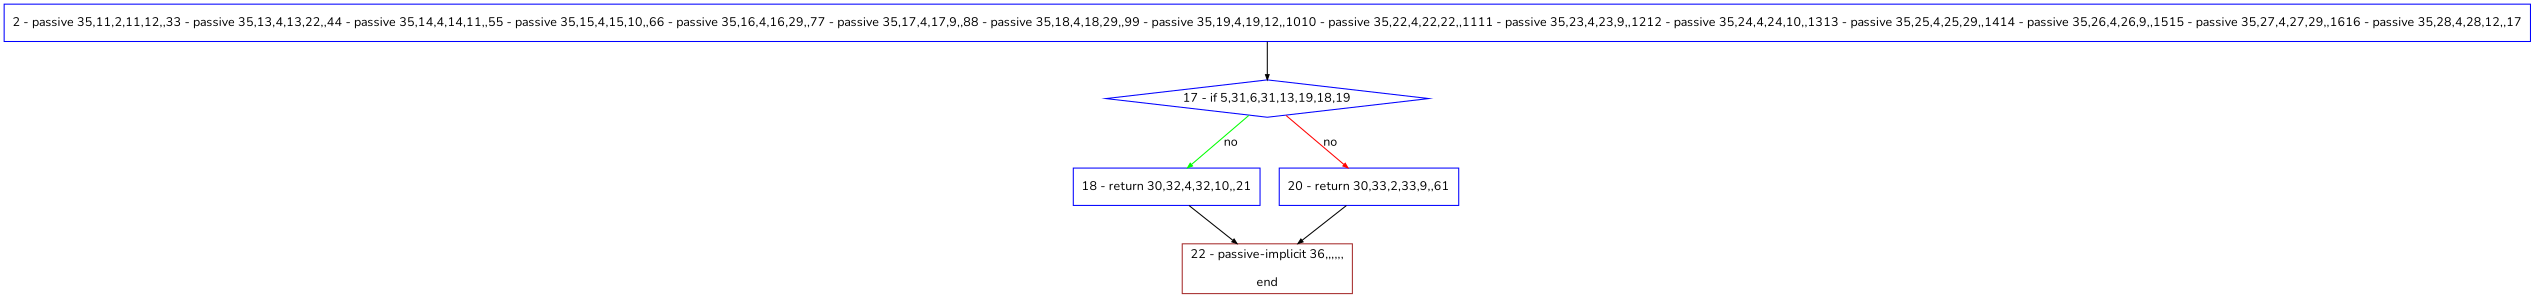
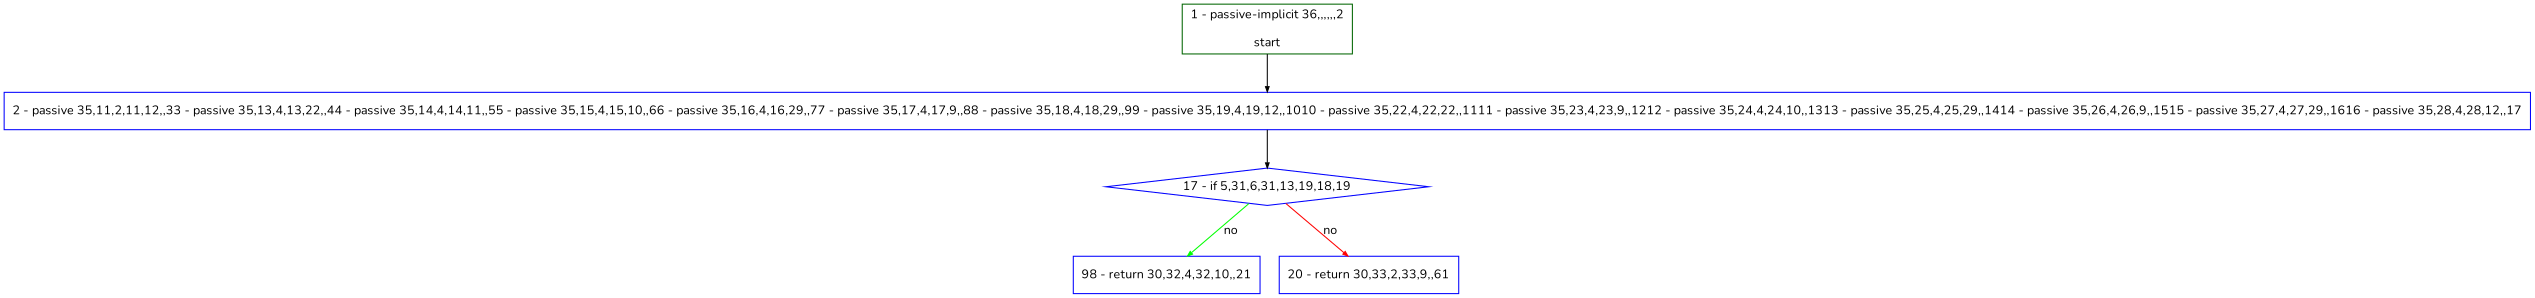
node "1 - passive-implicit 36,,,,,,2 start": added
node "18 - return 30,32,4,32,10,,21": label "18 - return 30,32,4,32,10,,21" -> "98 - return 30,32,4,32,10,,21"
node "22 - passive-implicit 36,,,,,, end": removed
